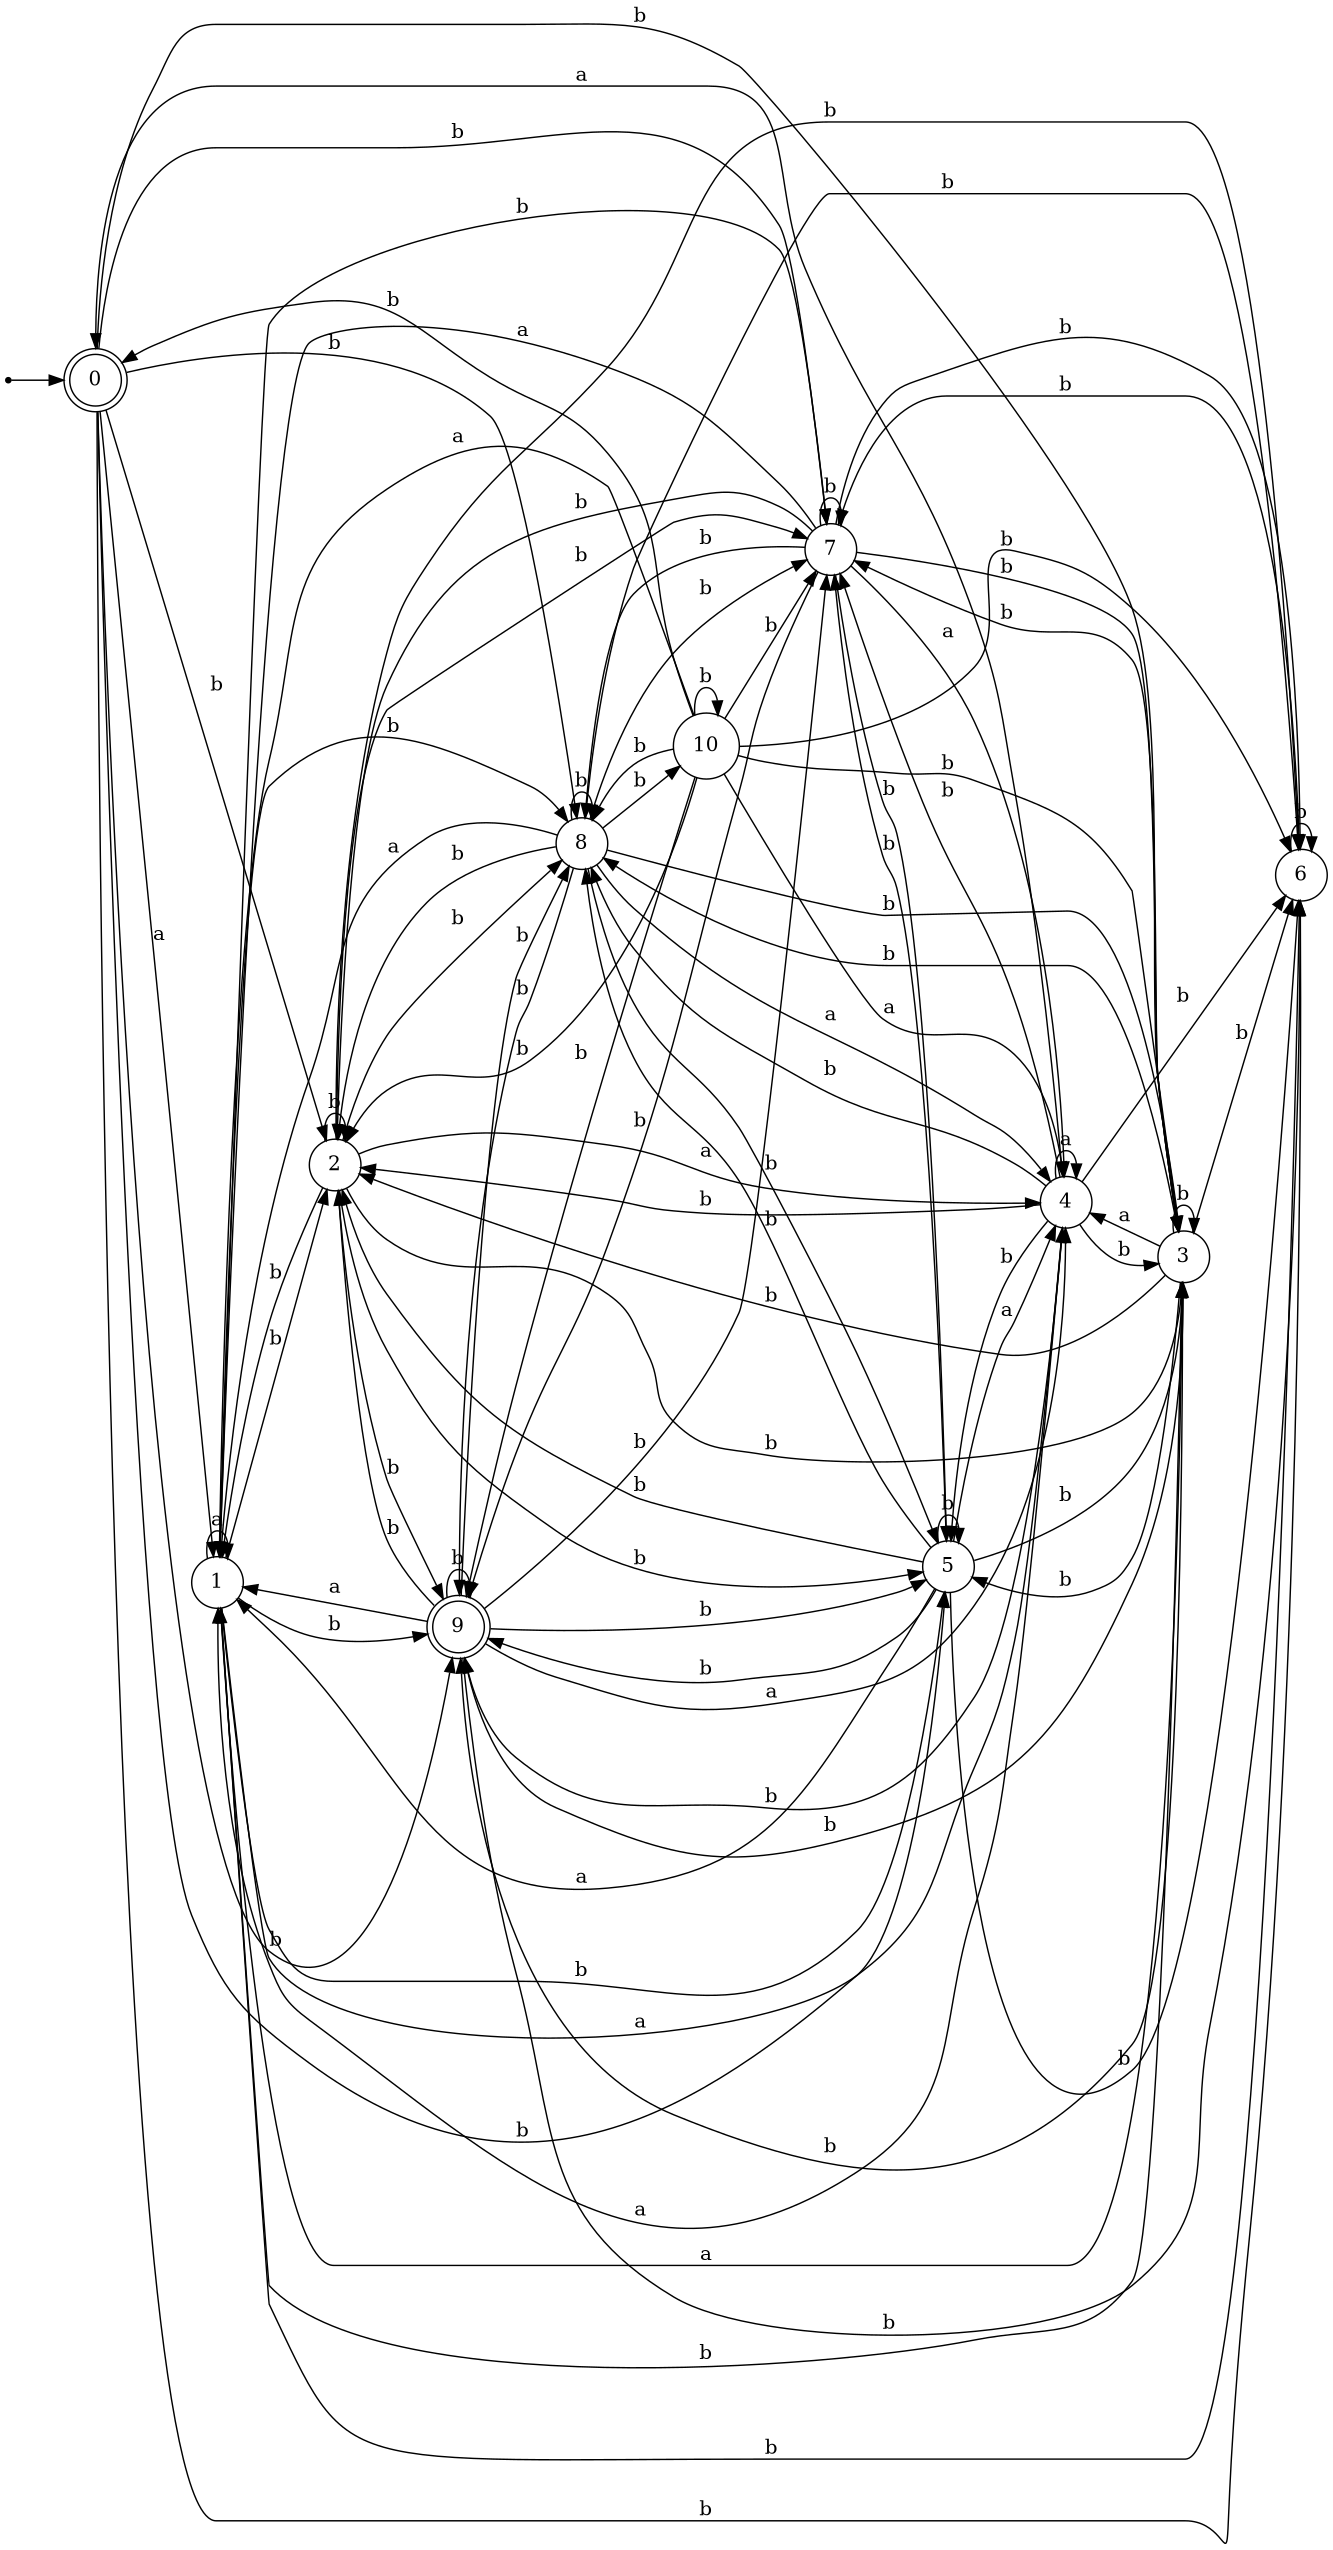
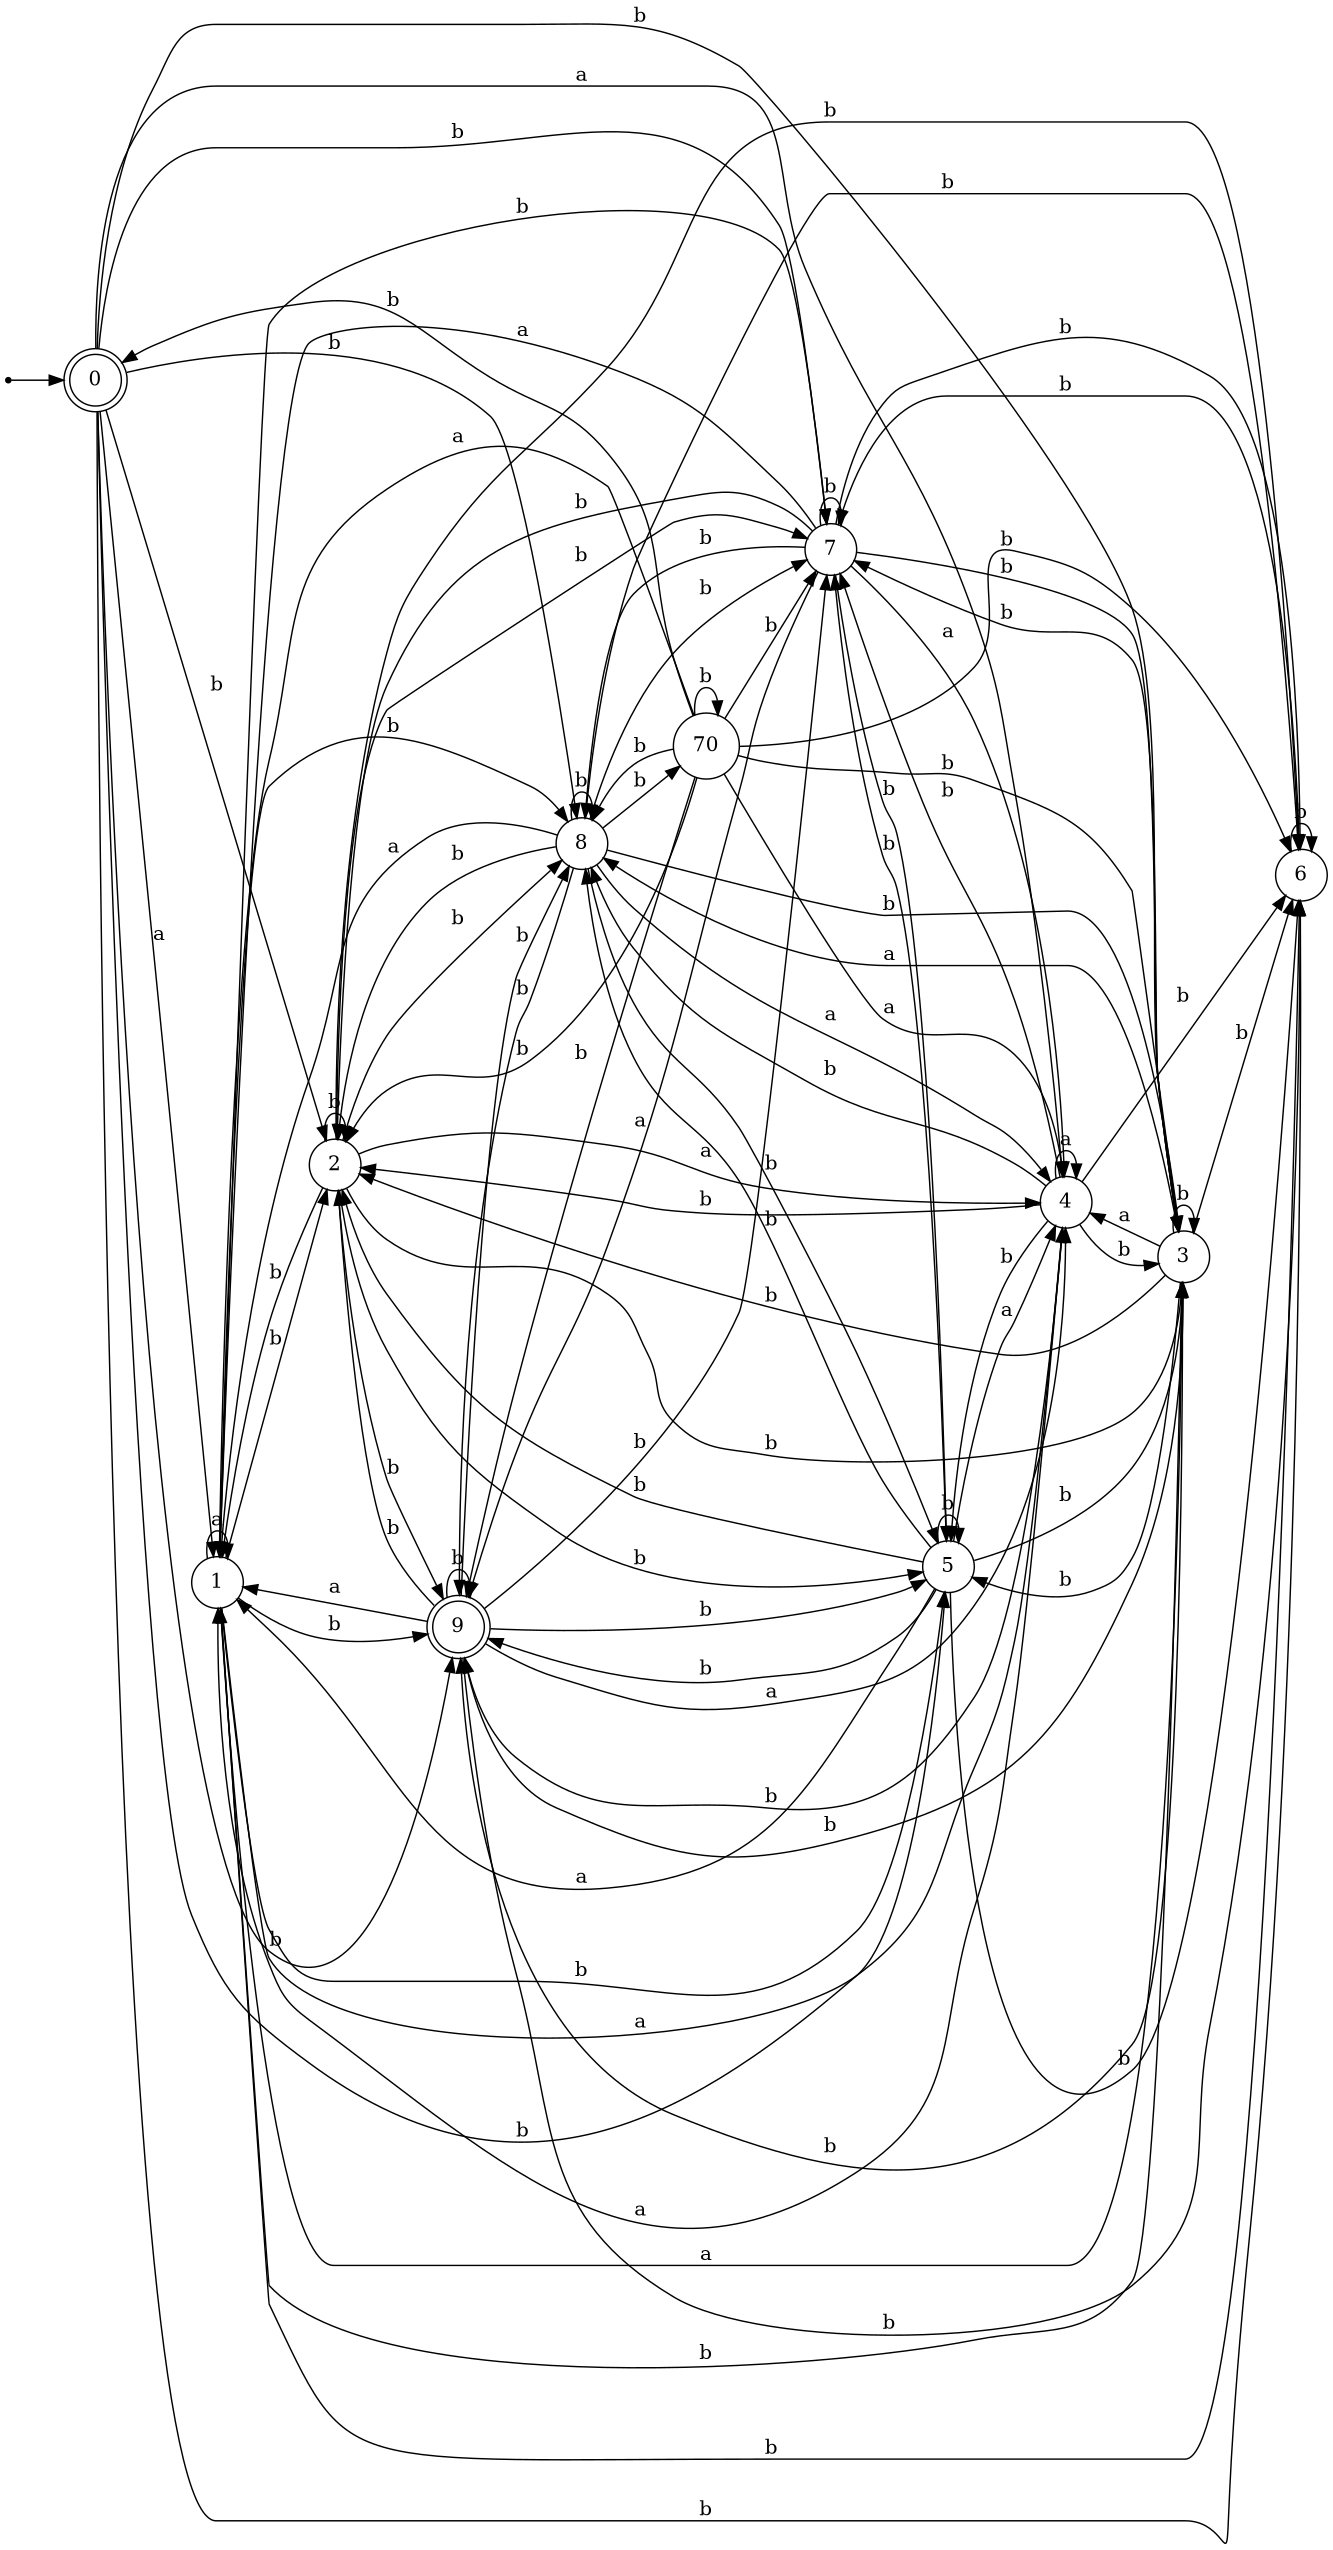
edge "4" -> "0": reversed
node "10": label "10" -> "70"
edge "3" -> "8": label "b" -> "a"
edge "7" -> "9": label "b" -> "a"
